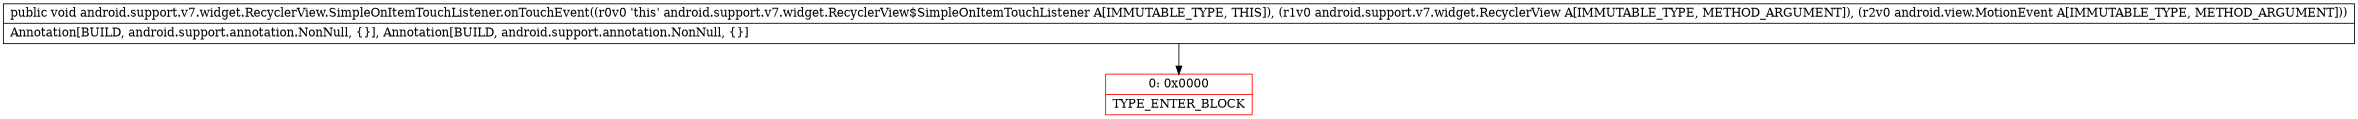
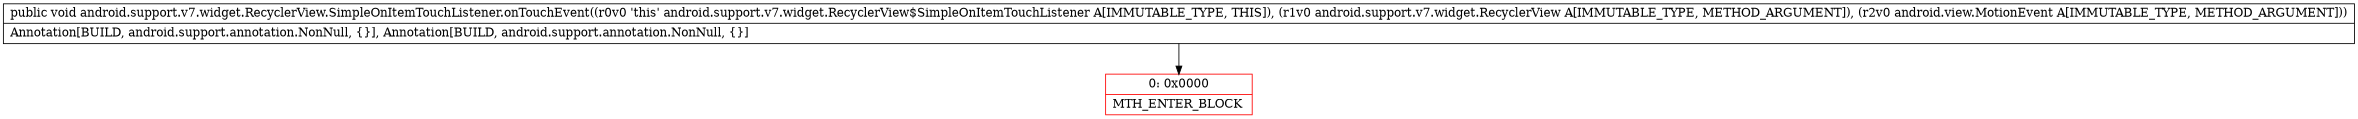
node "0: 0x0000": text "TYPE_ENTER_BLOCK" -> "MTH_ENTER_BLOCK"
